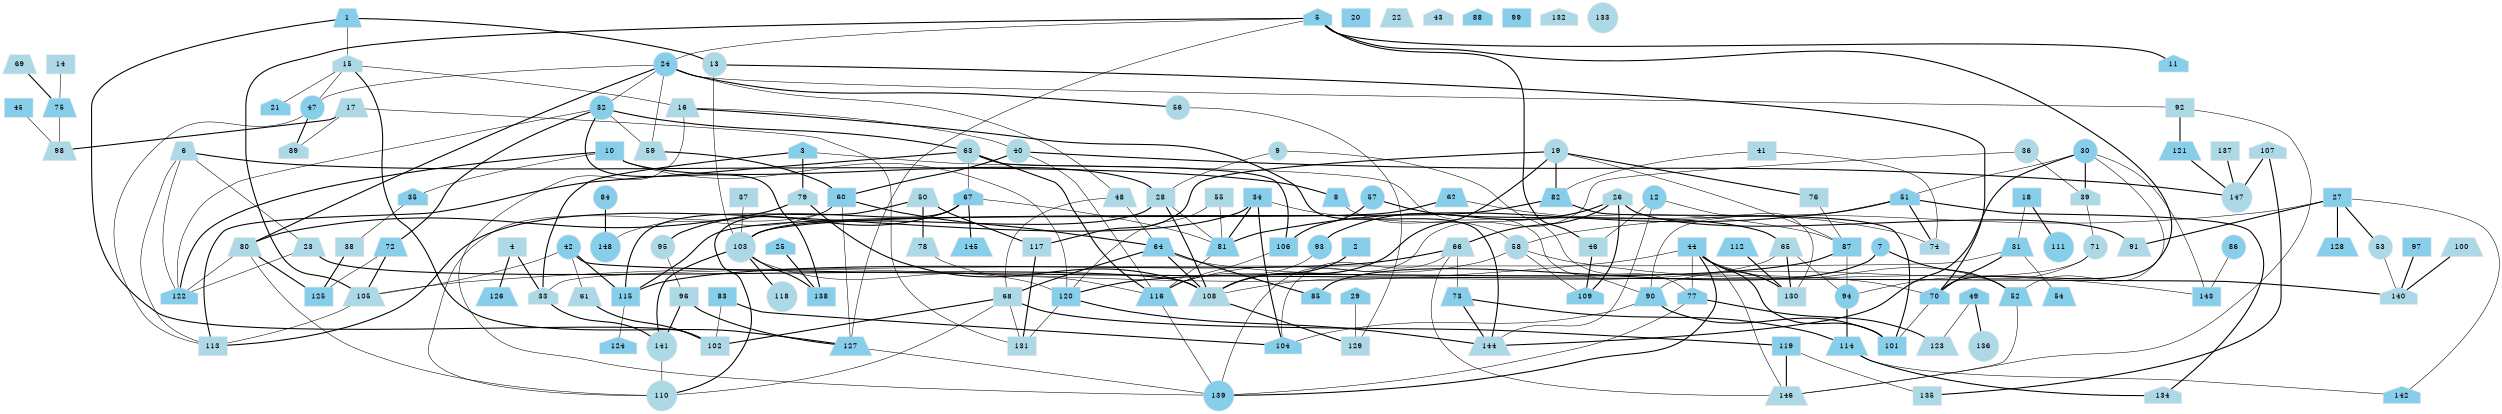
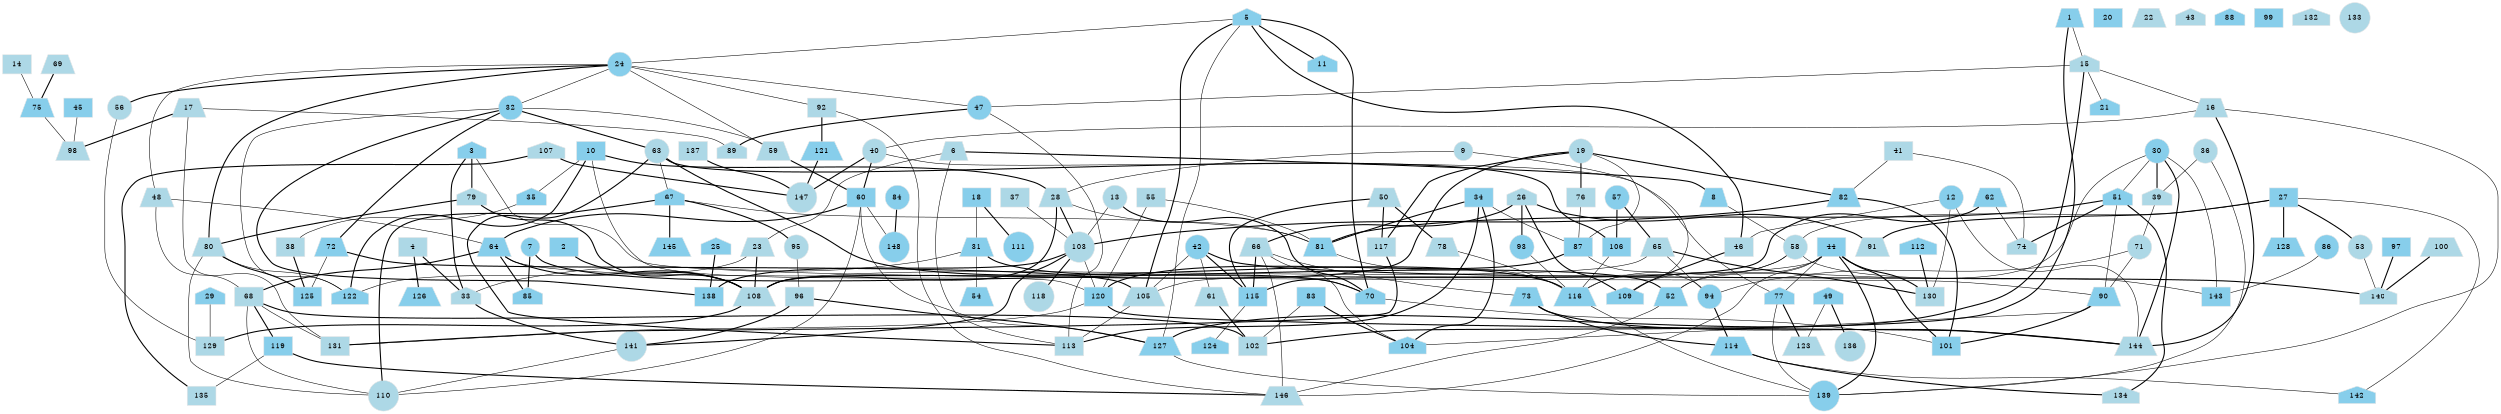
edge "1" -- "13": removed
node "28": shape box -> trapezium
edge "6" -- "122": removed
node "112": shape trapezium -> house
